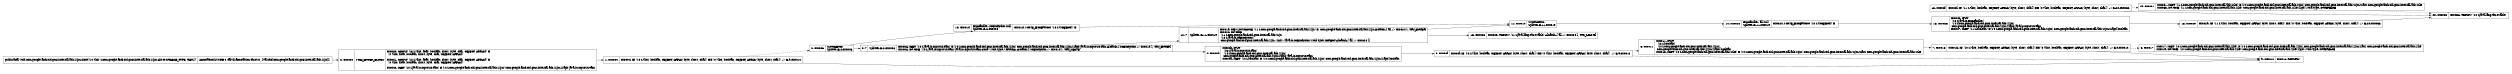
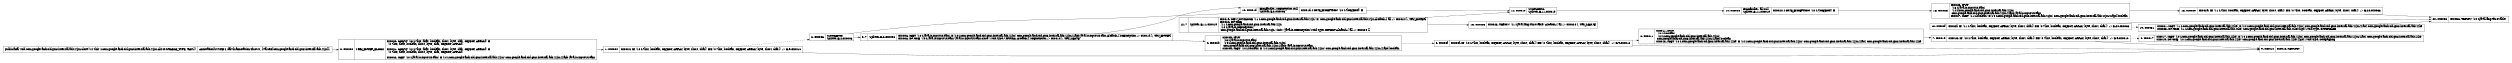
edge "19: 0x0031" -> "20: 0x0036": style dashed -> solid
node "15: 0x0025": text "(r3 I:java.io.ExcHandler)" -> "(r3 I:java.io.InputStream)"
edge "3: ?" -> "12: ?": now "3: ?" -> "10: 0x001d"
